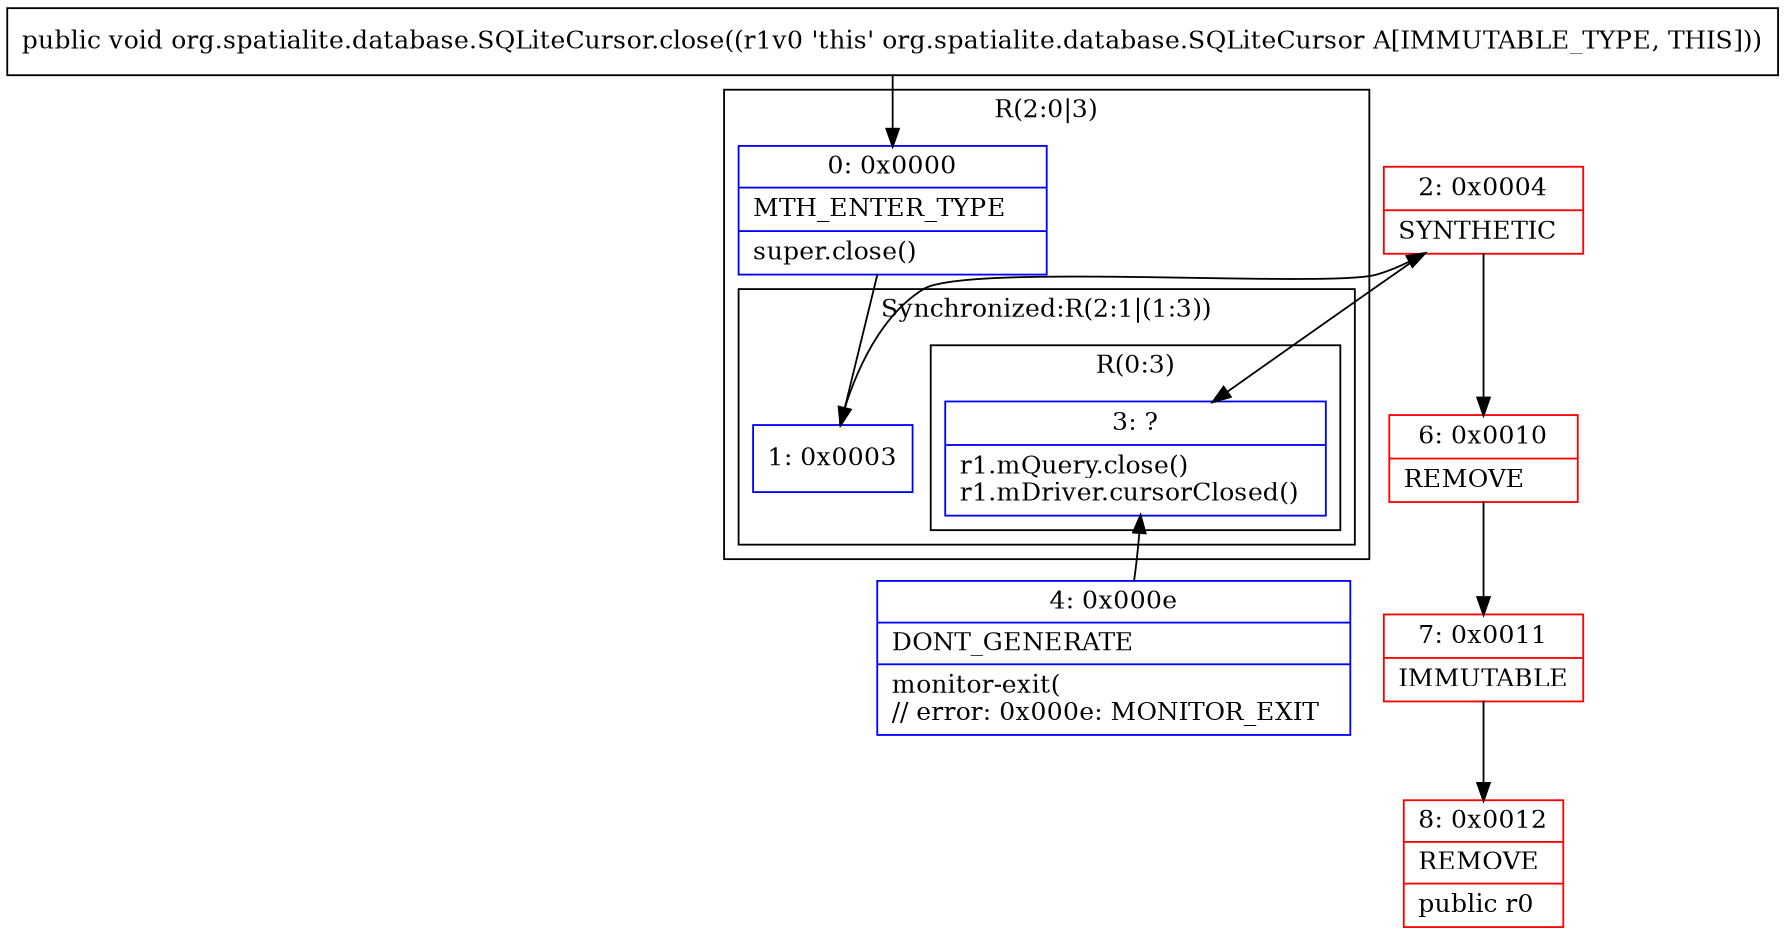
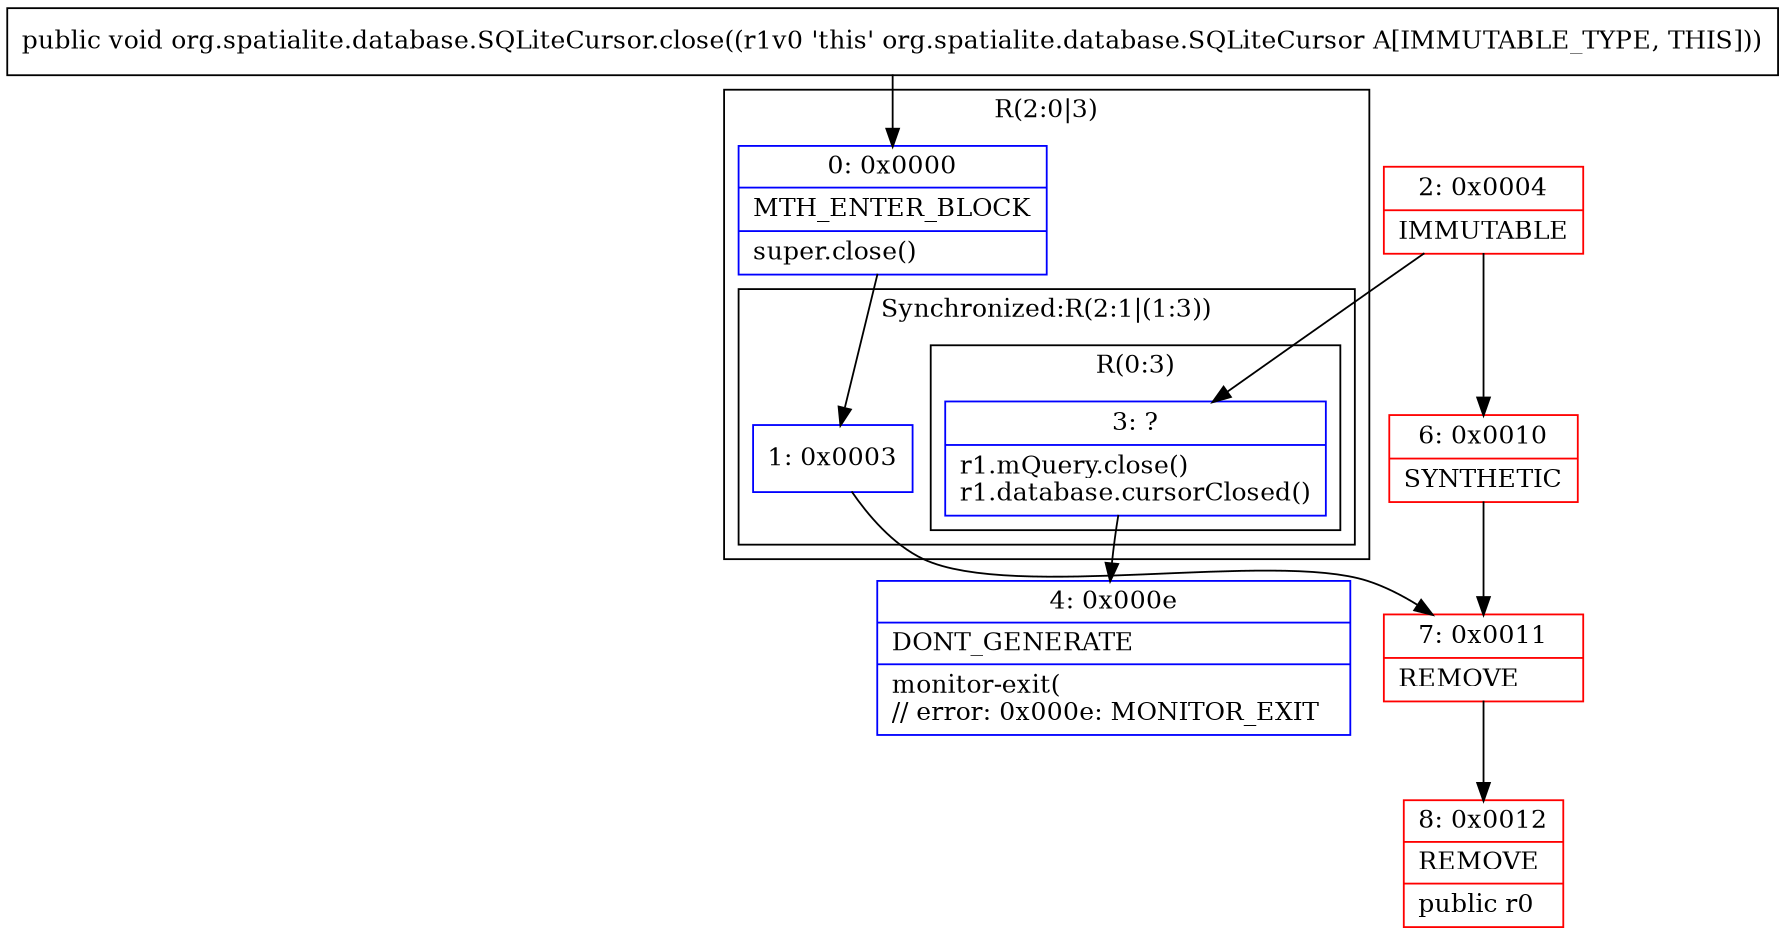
node "0: 0x0000": text "MTH_ENTER_TYPE" -> "MTH_ENTER_BLOCK"
node "2: 0x0004": text "SYNTHETIC" -> "IMMUTABLE"
edge "1: 0x0003" -> "2: 0x0004": now "1: 0x0003" -> "7: 0x0011"
node "6: 0x0010": text "REMOVE" -> "SYNTHETIC"
node "3: ?": text "r1.mDriver.cursorClosed()" -> "r1.database.cursorClosed()"
edge "4: 0x000e" -> "3: ?": reversed
node "7: 0x0011": text "IMMUTABLE" -> "REMOVE"
